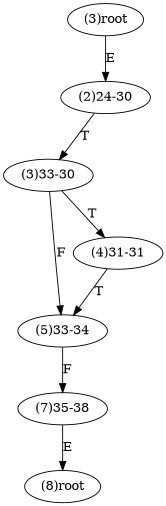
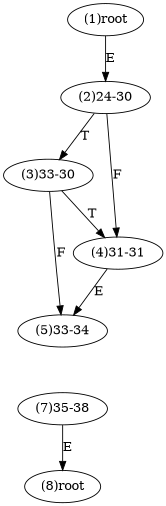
node "(3)root": label "(3)root" -> "(1)root"
edge "(2)24-30" -> "(4)31-31": added, label "F"
edge "(4)31-31" -> "(5)33-34": label "T" -> "E"
edge "(5)33-34" -> "(7)35-38": removed, label "F"
